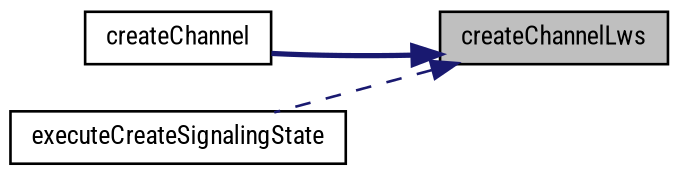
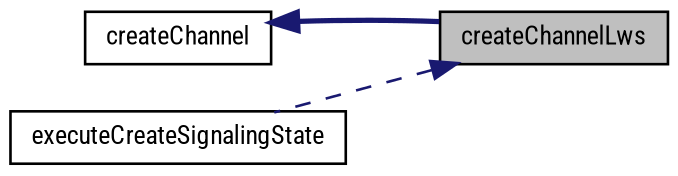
edge "createChannel" -> "createChannelLws": reversed
